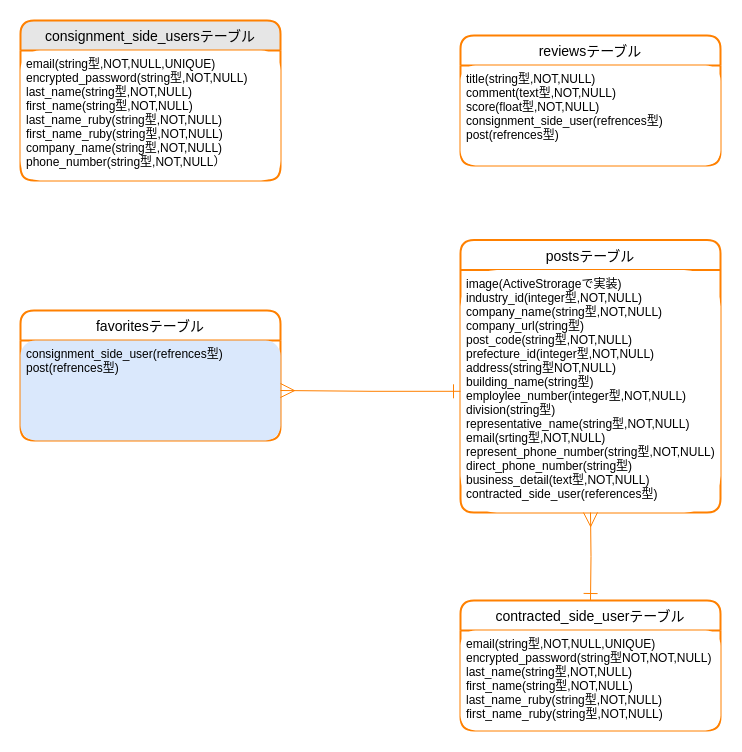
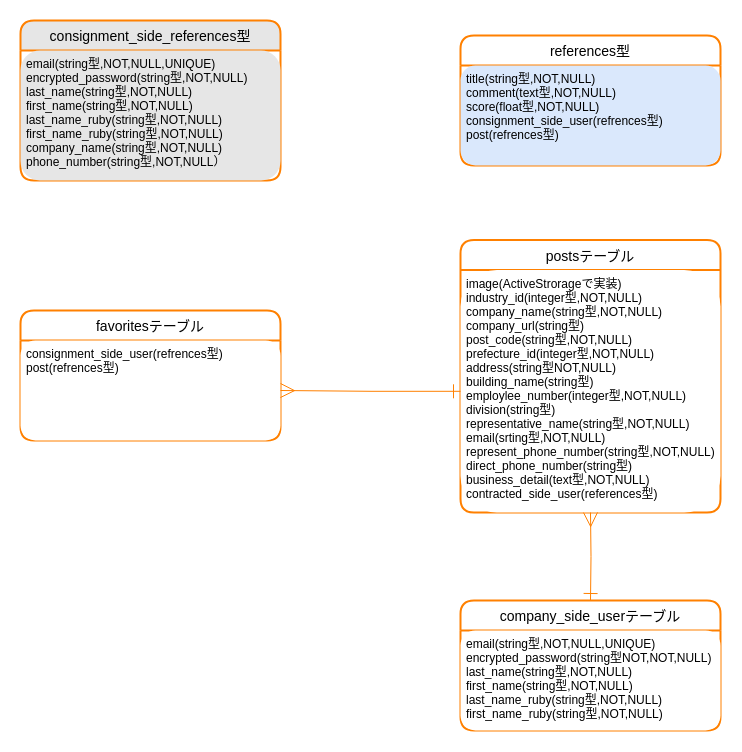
node "consignment_side_usersテーブル": label "consignment_side_usersテーブル" -> "consignment_side_references型"
node "reviewsテーブル": label "reviewsテーブル" -> "references型"
node "email(string型,NOT,NULL,UNIQUE) encrypted_password(string型,NOT,NULL) last_name(string型,NOT,NULL) first_name(string型,NOT,NULL) last_name_ruby(string型,NOT,NULL) first_name_ruby(string型,NOT,NULL) company_name(string型,NOT,NULL) phone_number(string型,NOT,NULL）": fillcolor #ffffff -> #e6e6e6
node "title(string型,NOT,NULL) comment(text型,NOT,NULL) score(float型,NOT,NULL) consignment_side_user(refrences型) post(refrences型)": fillcolor #ffffff -> #dae8fc
node "consignment_side_user(refrences型) post(refrences型)": fillcolor #dae8fc -> #ffffff
node "contracted_side_userテーブル": label "contracted_side_userテーブル" -> "company_side_userテーブル"
